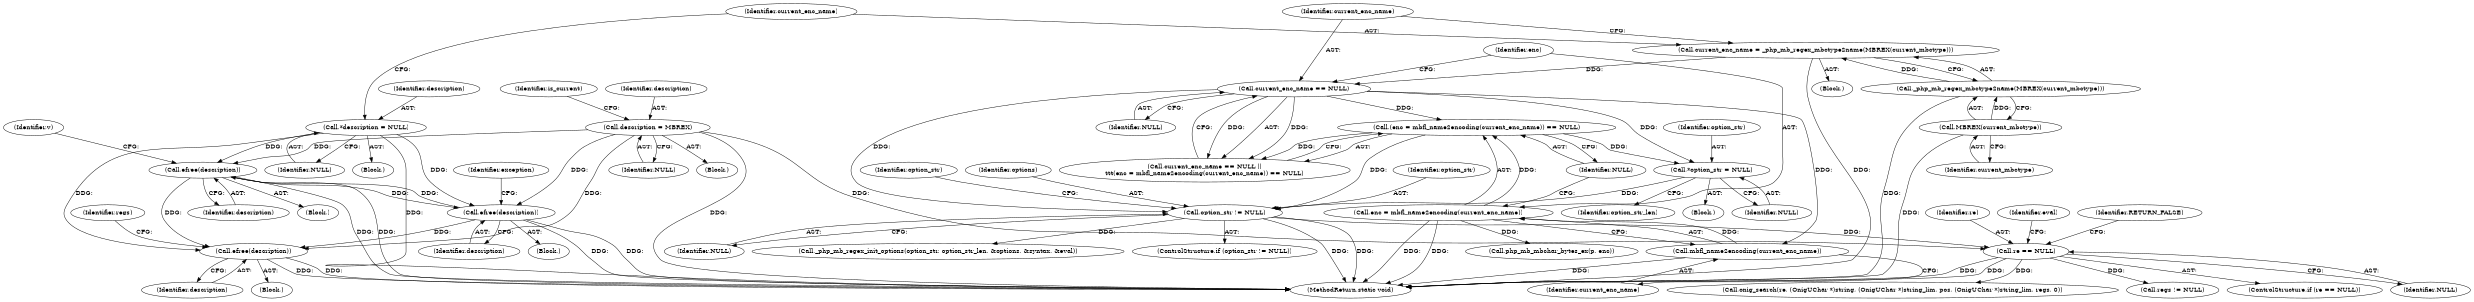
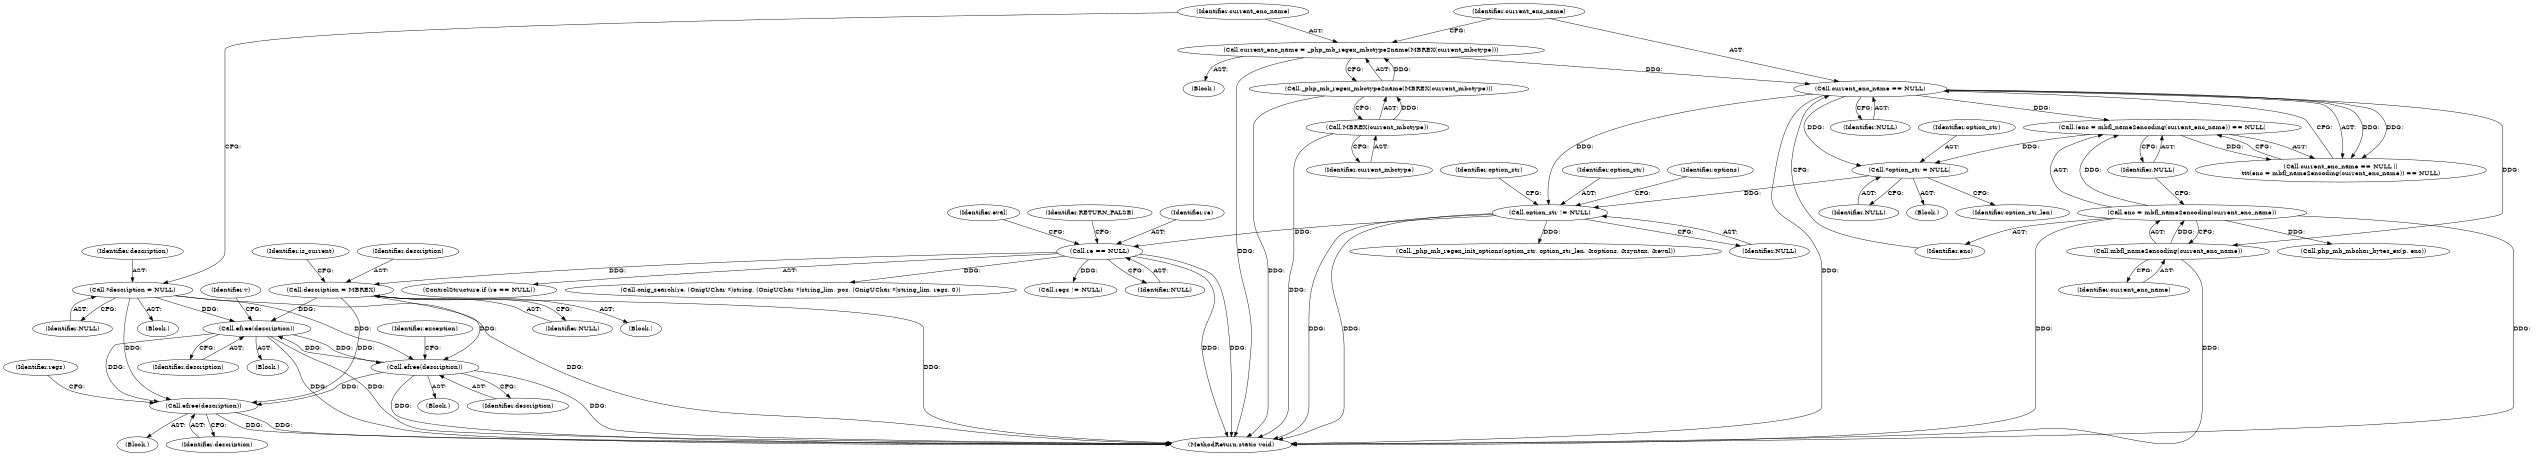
edge "(Identifier,enc)" -> "(Call,enc = mbfl_name2encoding(current_enc_name))": reversed
edge "(Call,(enc = mbfl_name2encoding(current_enc_name)) == NULL)" -> "(Call,option_str != NULL)": removed, label "DDG:"
edge "(Identifier,options)" -> "(Call,option_str != NULL)": label "AST: " -> "CFG: "
edge "(Call,description = MBREX)" -> "(Call,re == NULL)": reversed
node "(ControlStructure,if (option_str != NULL))": removed
edge "(Call,current_enc_name == NULL)" -> "(MethodReturn,static void)": added, label "DDG:"
